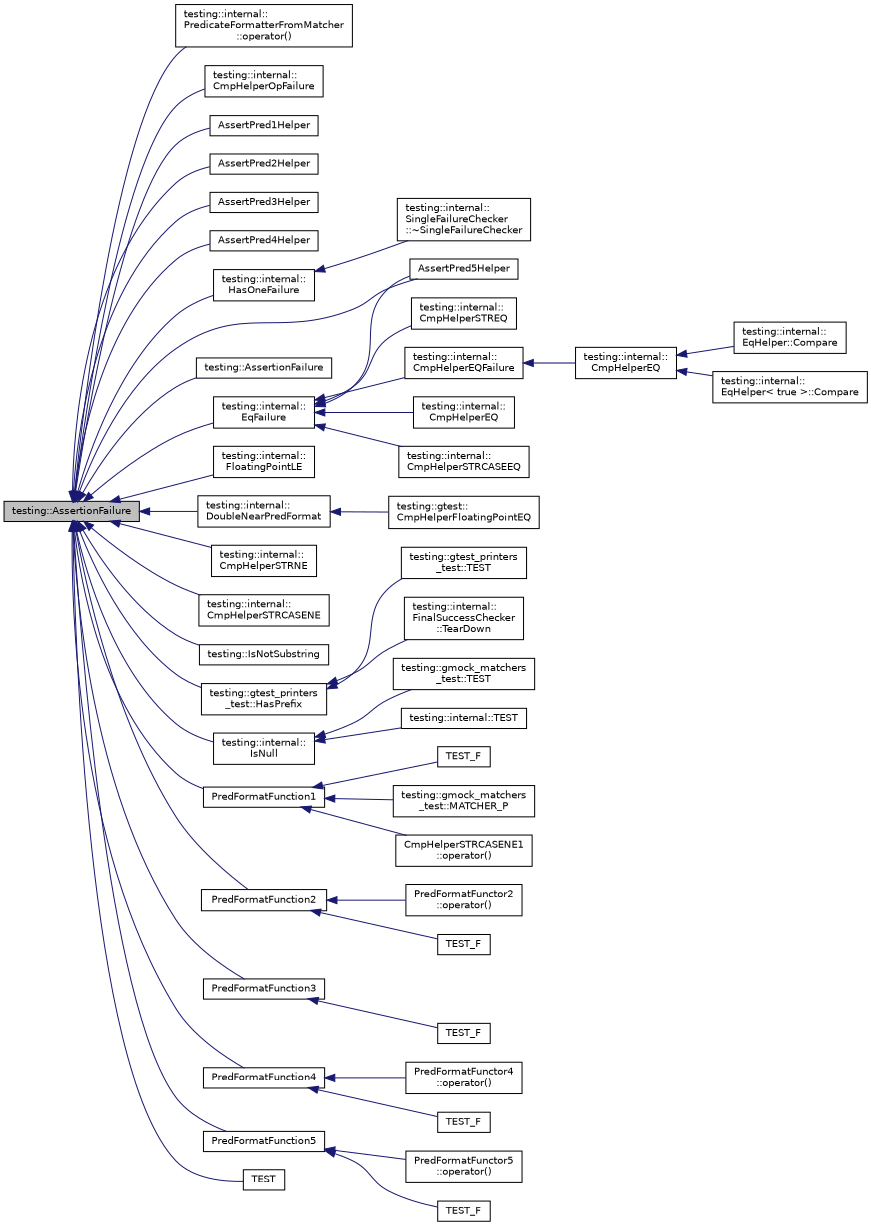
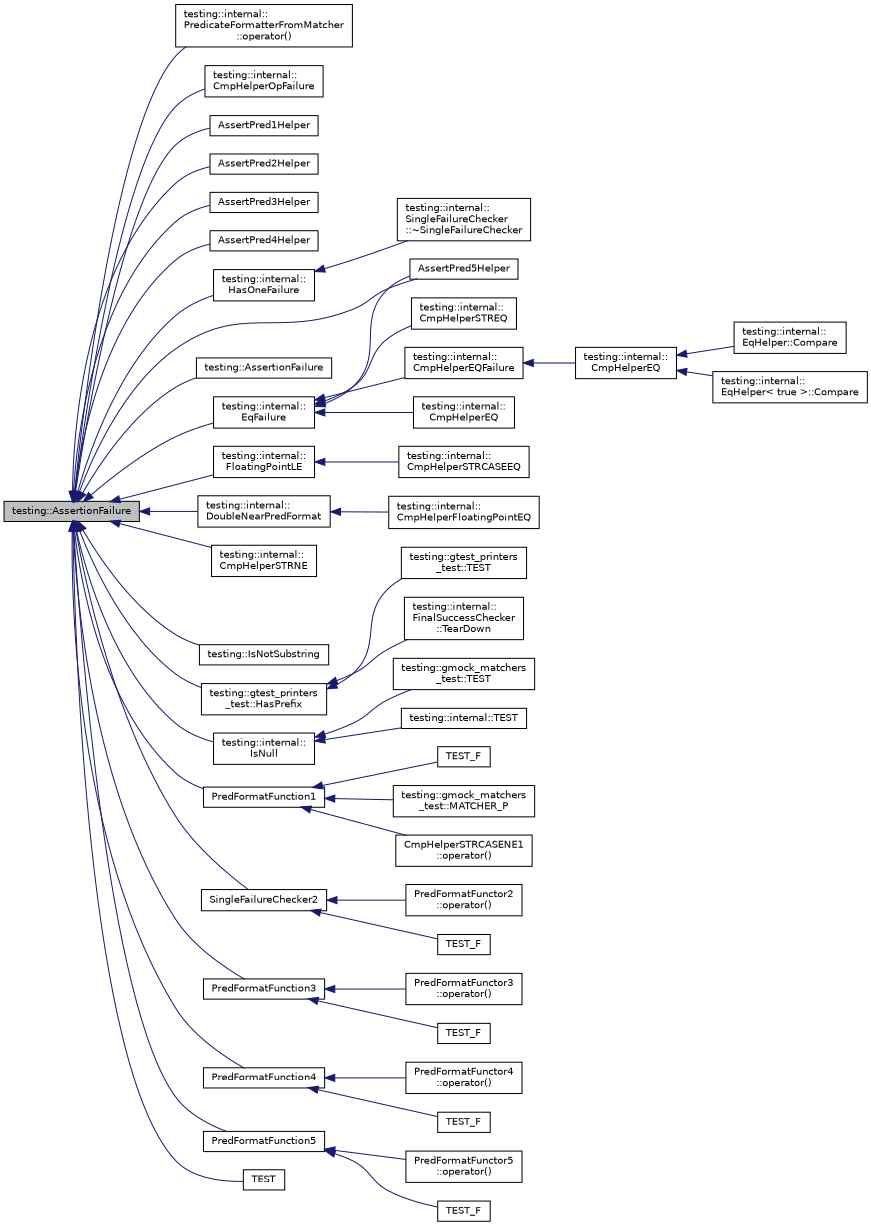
edge "testing::internal:: CmpHelperSTRCASEEQ" -> "testing::internal:: EqFailure": now "testing::internal:: CmpHelperSTRCASEEQ" -> "testing::internal:: FloatingPointLE"
node "testing::gtest:: CmpHelperFloatingPointEQ": label "testing::gtest:: CmpHelperFloatingPointEQ" -> "testing::internal:: CmpHelperFloatingPointEQ"
node "testing::internal:: CmpHelperSTRCASENE": removed
node "PredFormatFunction2": label "PredFormatFunction2" -> "SingleFailureChecker2"
node "PredFormatFunctor3 ::operator()": added
